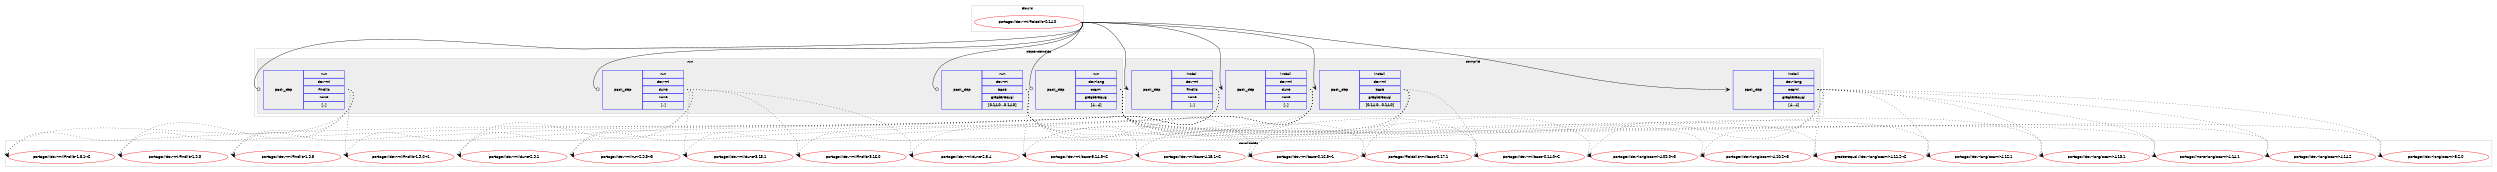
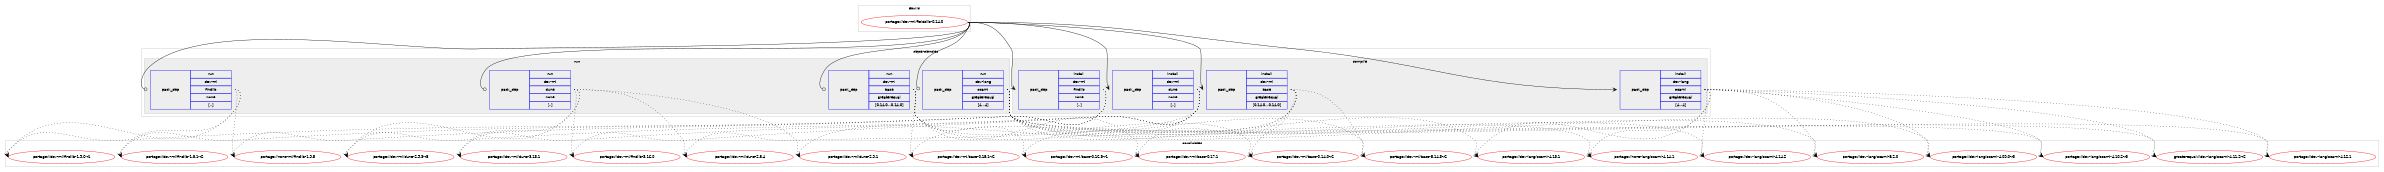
node "portage://dev-ml/findlib-1.9.3": removed
node "portage://dev-ml/findlib-1.9.5": label "portage://dev-ml/findlib-1.9.5" -> "portage://none-ml/findlib-1.9.5"
node "portage://dev-ml/run-2.9.3-r3": label "portage://dev-ml/run-2.9.3-r3" -> "portage://dev-ml/dune-2.9.3-r3"
node "portage://dev-ml/base-4.15.1-r2": label "portage://dev-ml/base-4.15.1-r2" -> "portage://dev-ml/base-0.15.1-r2"
node "portage://fieldslib-ml/base-0.17.1": label "portage://fieldslib-ml/base-0.17.1" -> "portage://dev-ml/base-0.17.1"
